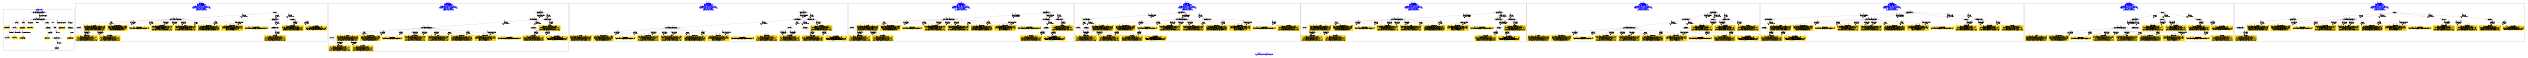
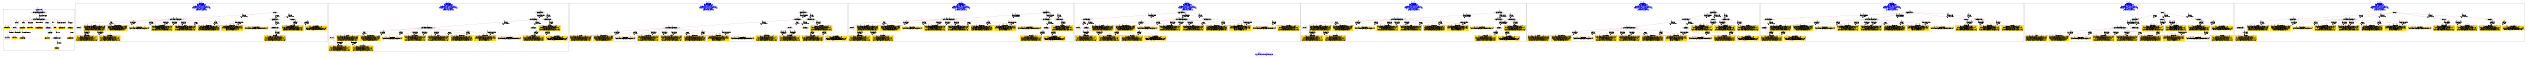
node "Subtype_of_Art": added
node "Title": fillcolor lightgray -> gold
node "Concept2": fillcolor lightgray -> gold
node "Inscription2": label "Inscription2" -> "WebResource2"
node "Pic_URL": fillcolor lightgray -> gold
